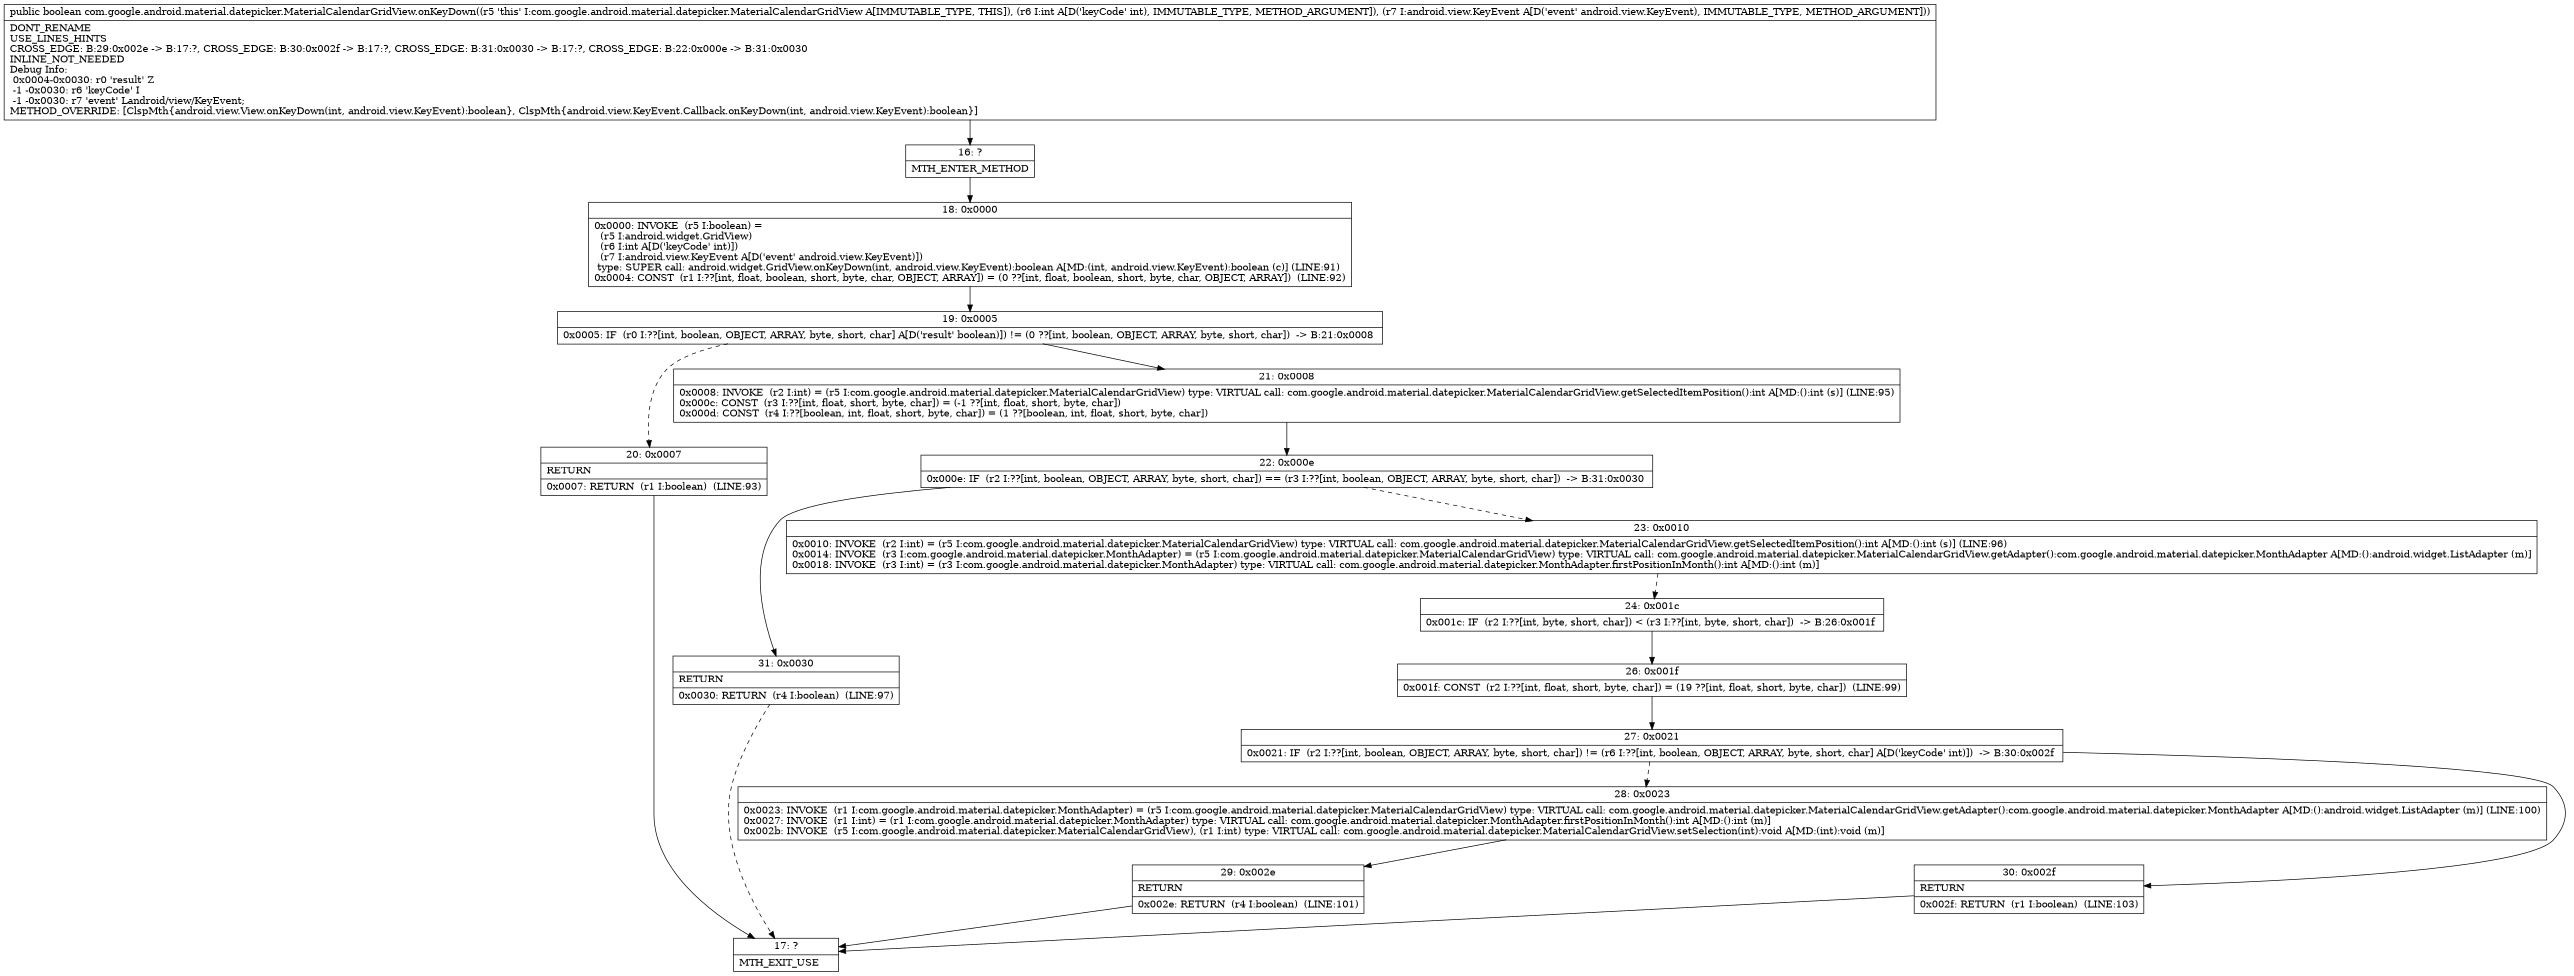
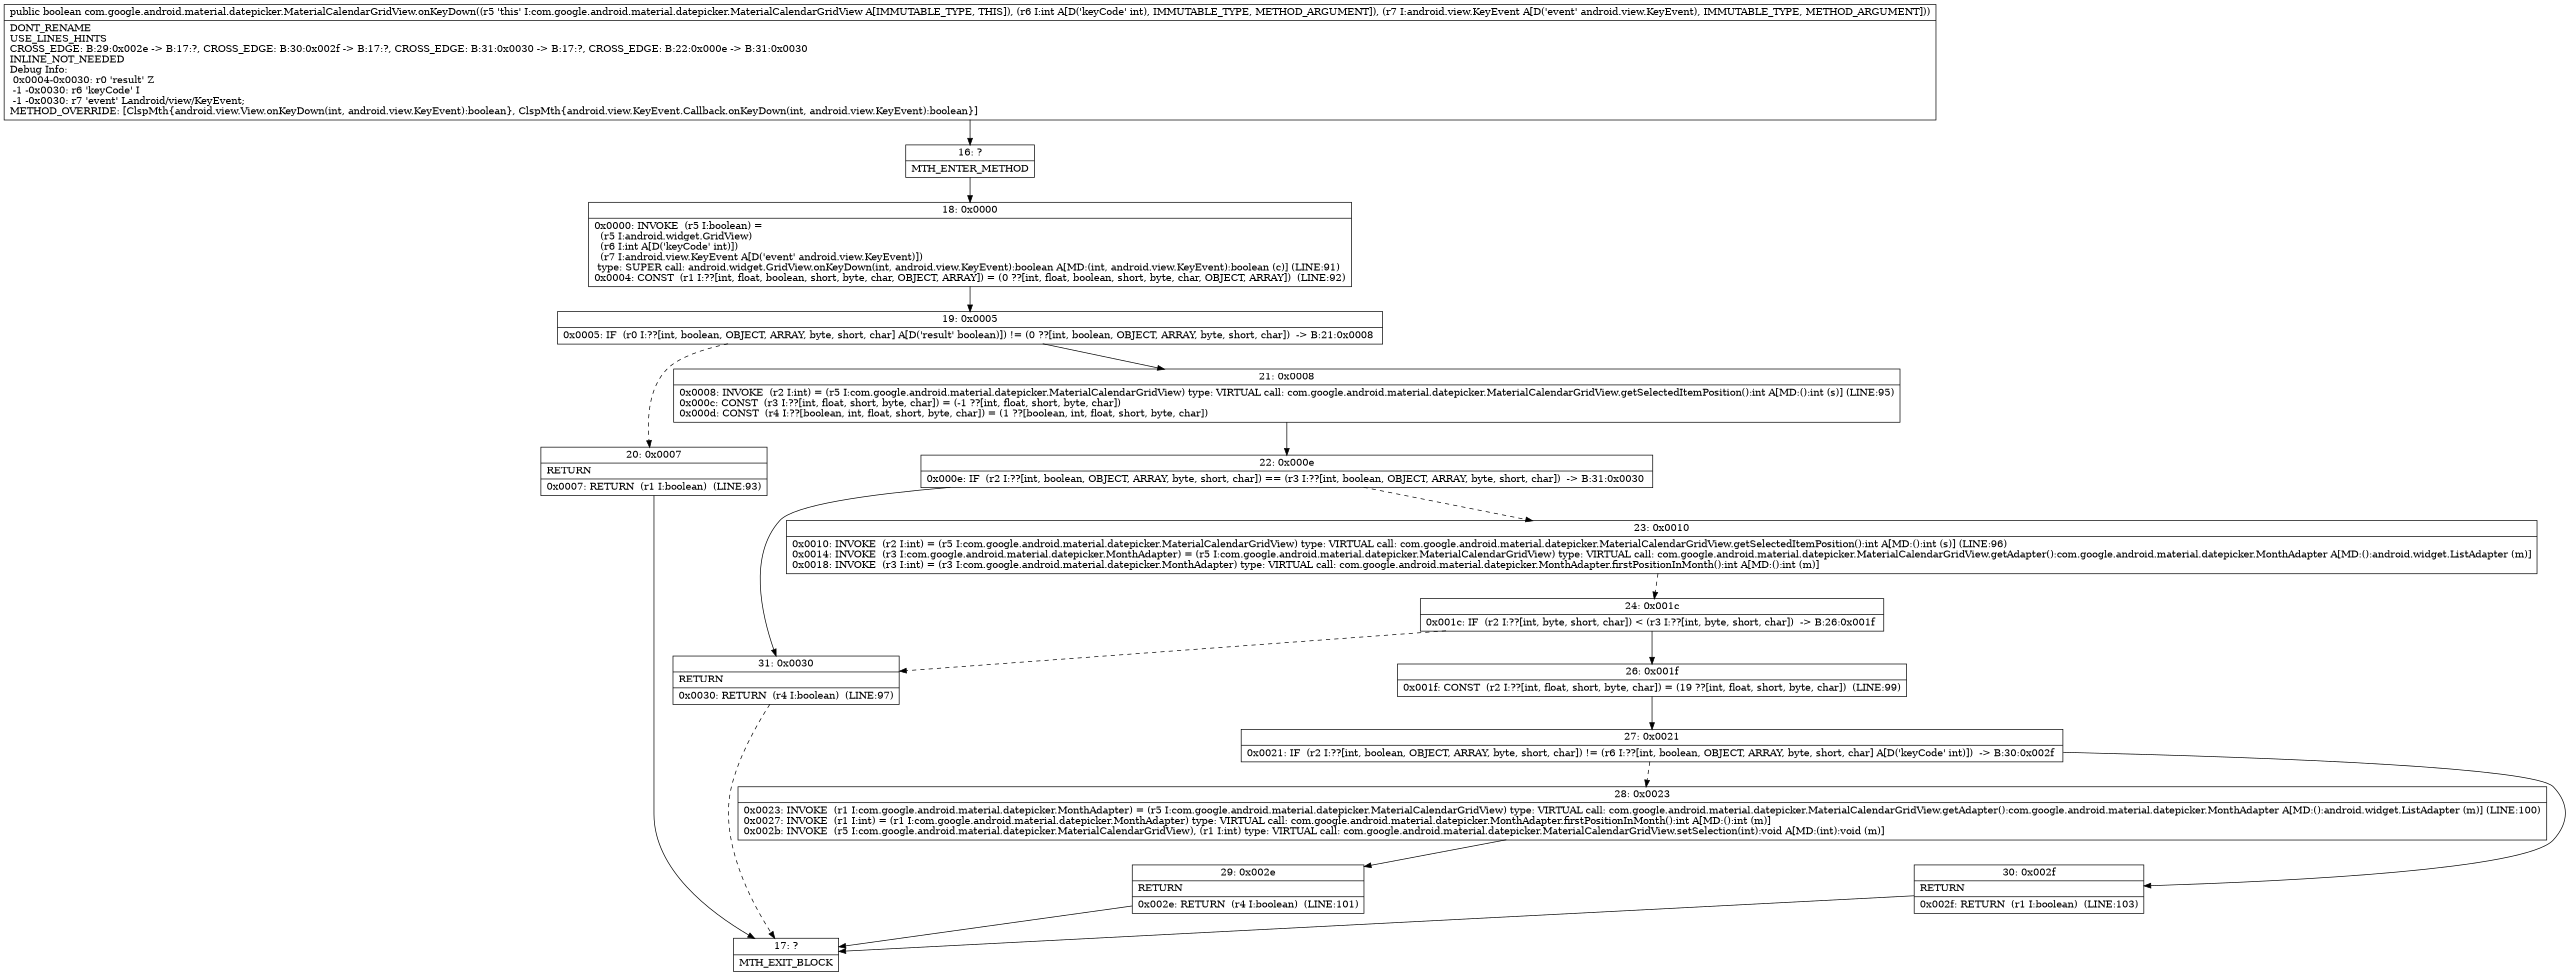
edge "24: 0x001c" -> "31: 0x0030": added
node "17: ?": text "MTH_EXIT_USE" -> "MTH_EXIT_BLOCK"
